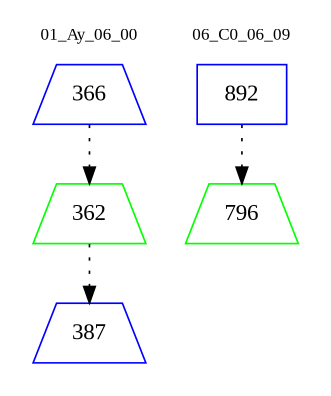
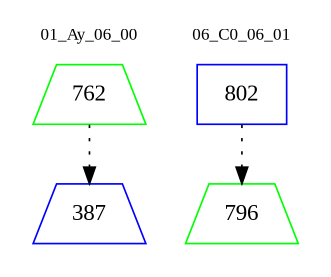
cluster "06_C0_06_09": label "06_C0_06_09" -> "06_C0_06_01"
node "366": removed
node "892": label "892" -> "802"
node "362": label "362" -> "762"
